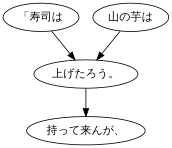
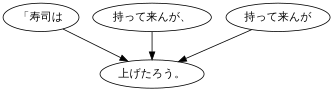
node "山の芋は": label "山の芋は" -> "持って来んが"
edge "上げたろう。" -> "持って来んが、": reversed
